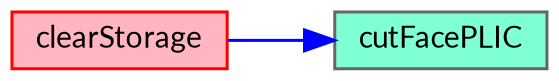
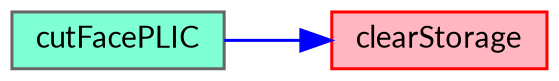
edge "clearStorage" -> "cutFacePLIC": reversed
